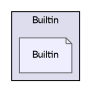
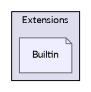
cluster "Builtin": label "Builtin" -> "Extensions"
